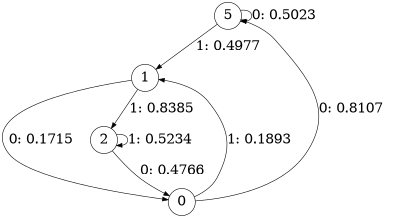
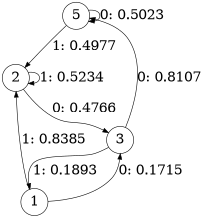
edge "5" -> "1": now "5" -> "2"
node "0": label "0" -> "3"
